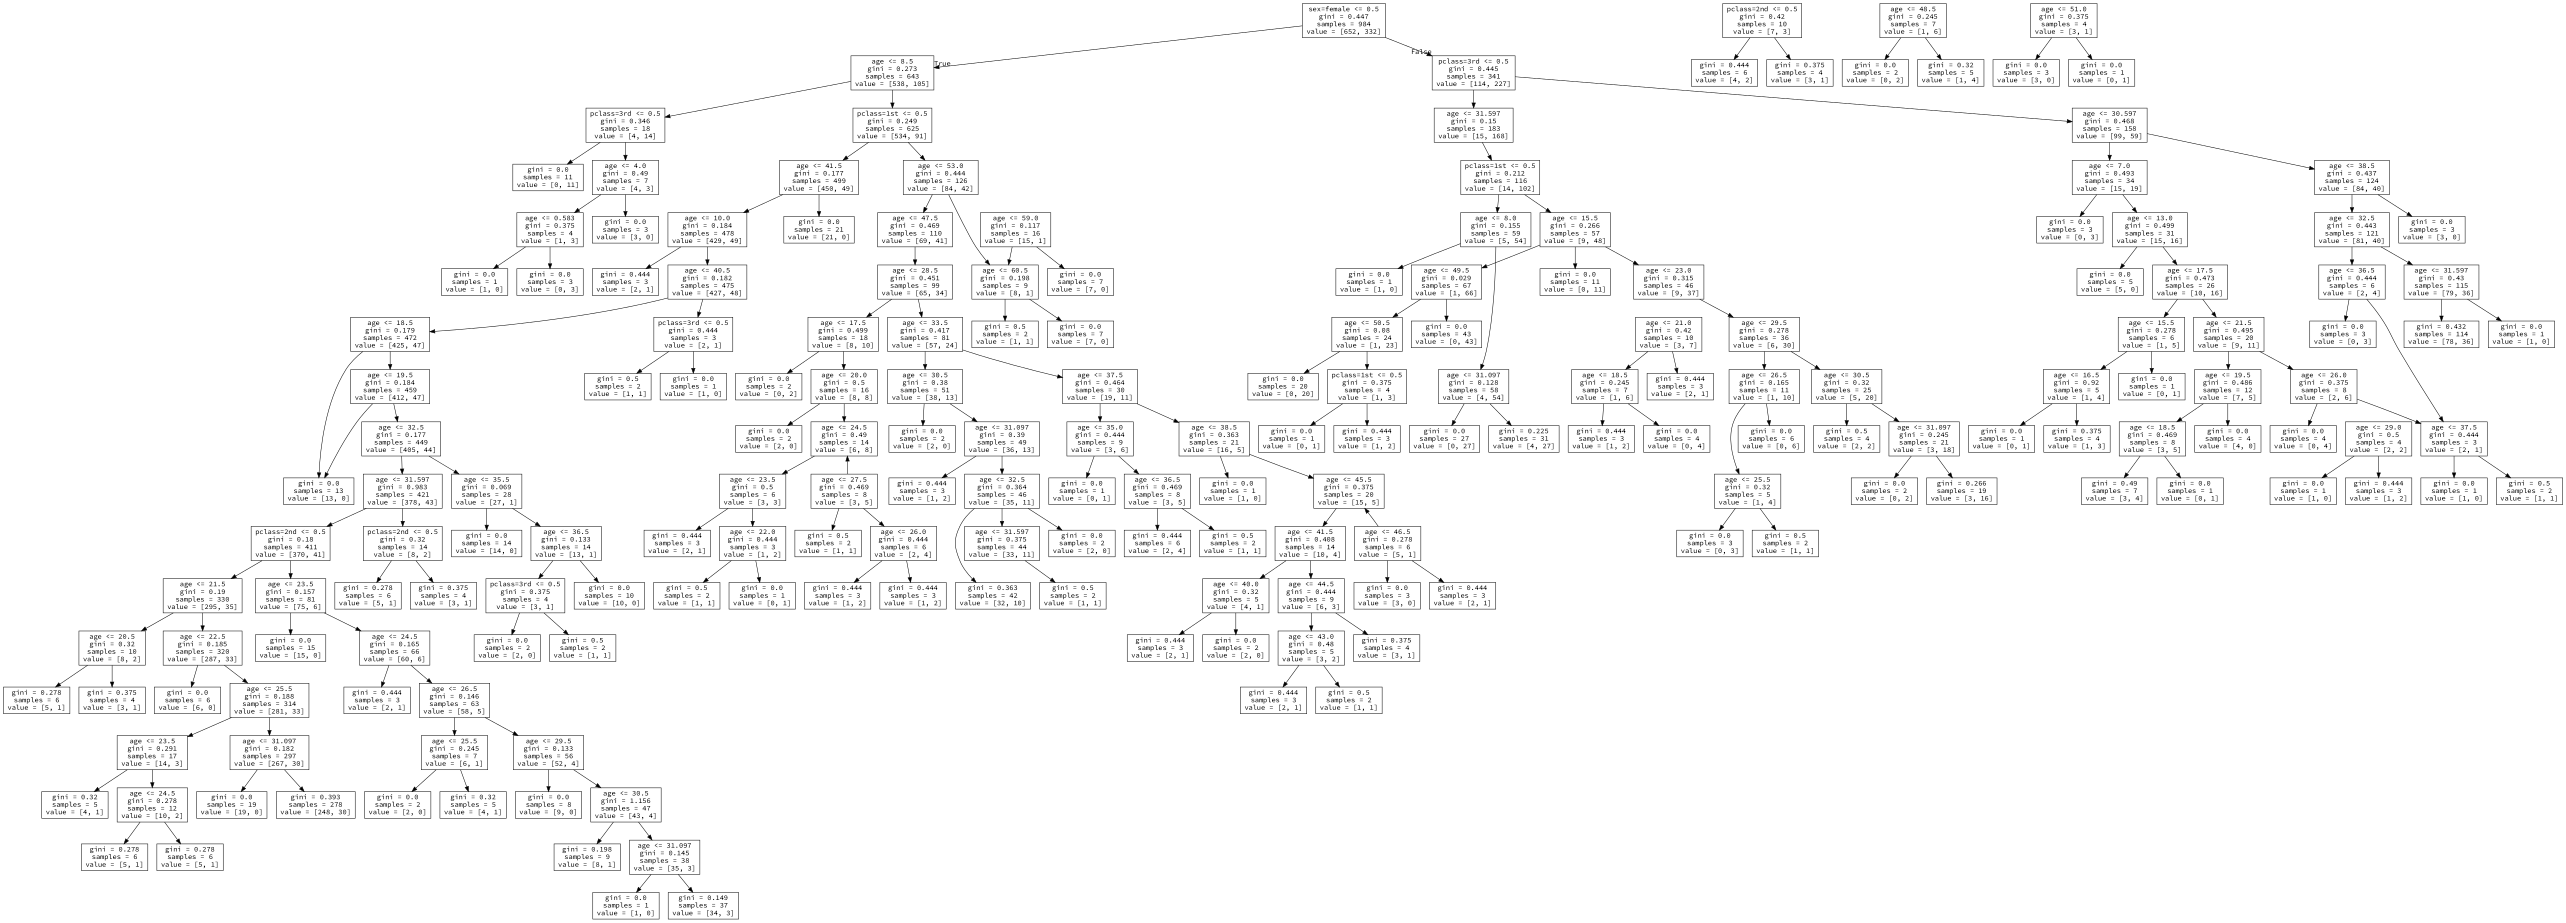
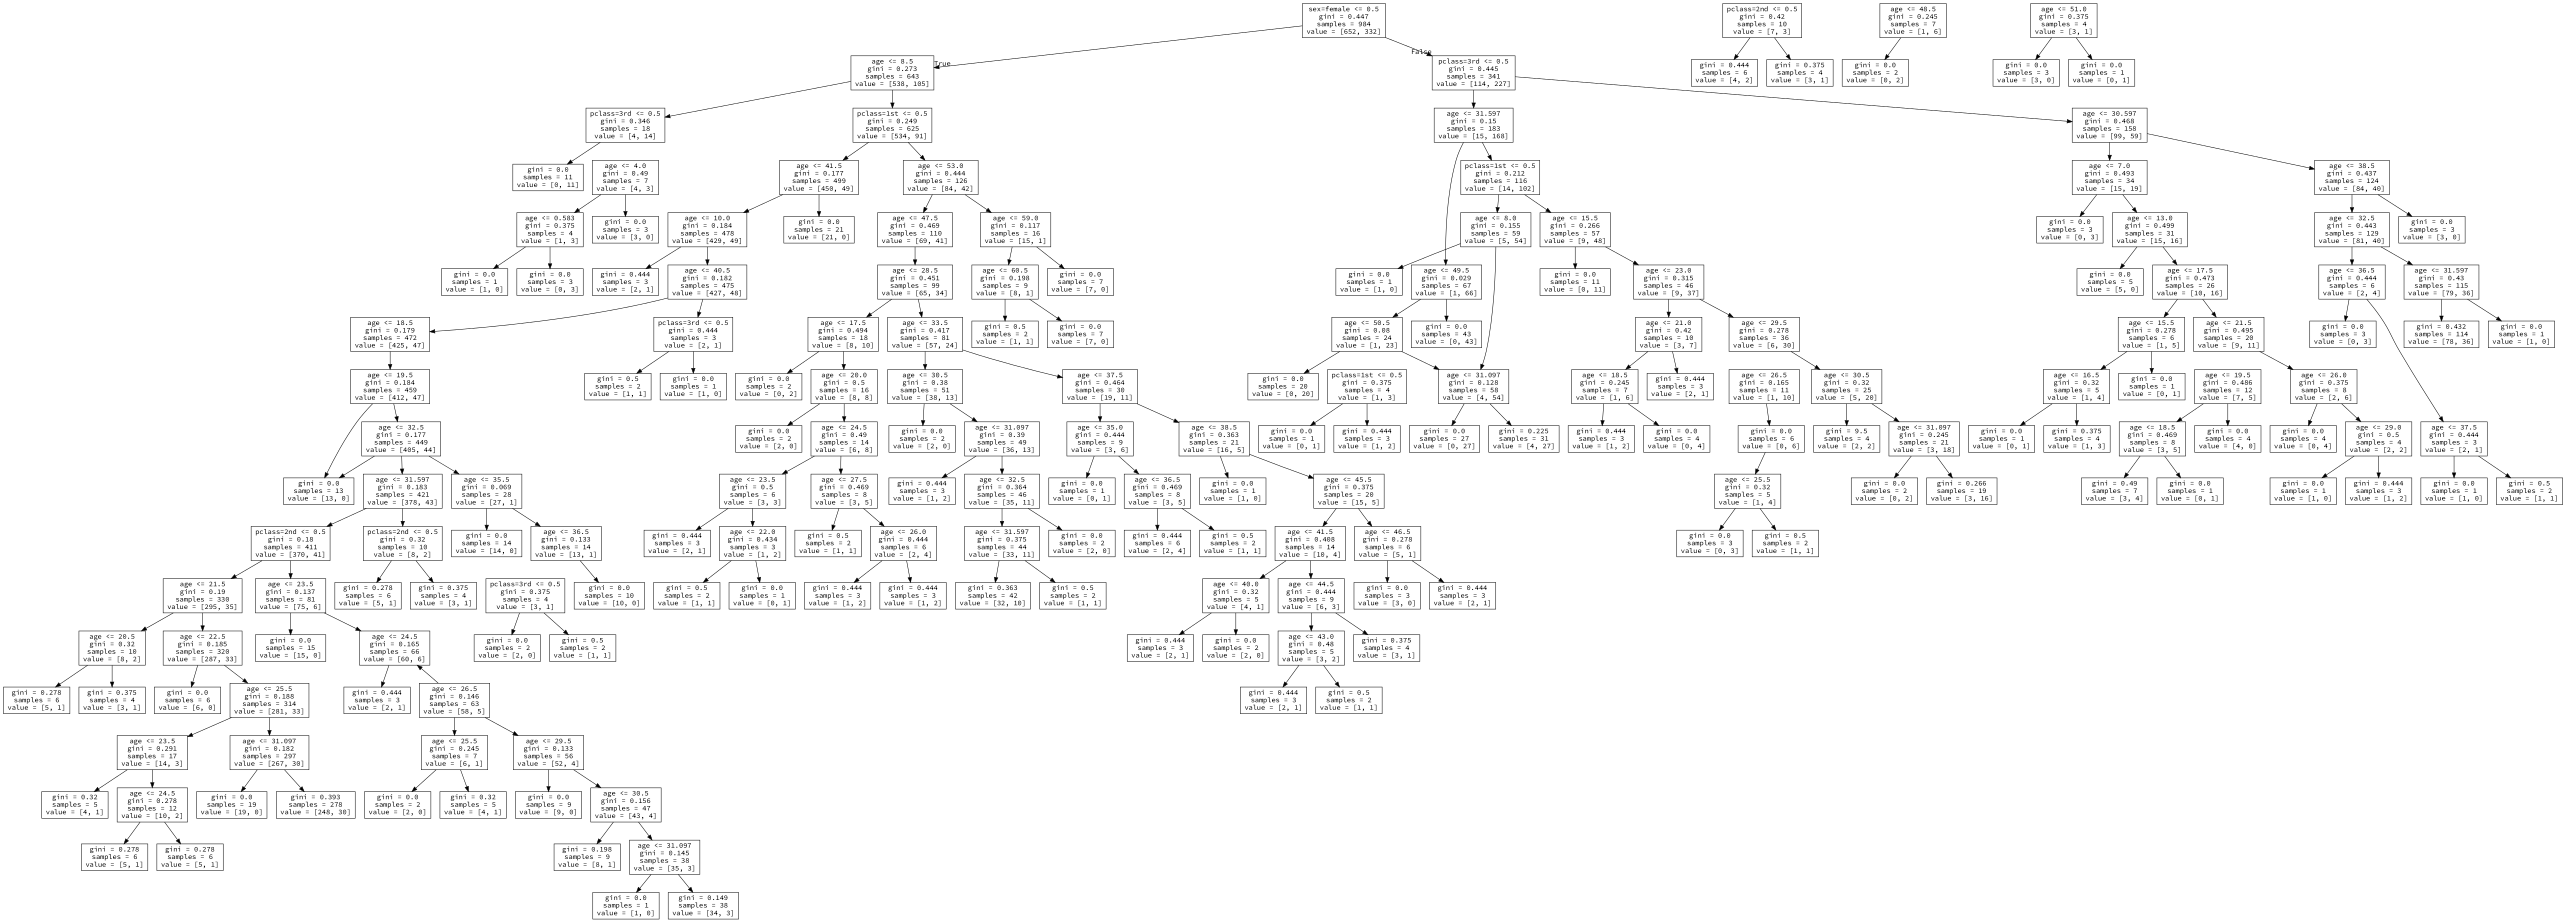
node "gini = 0.32 samples = 5 value = [1, 4]": removed
edge "pclass=3rd <= 0.5 gini = 0.346 samples = 18 value = [4, 14]" -> "age <= 4.0 gini = 0.49 samples = 7 value = [4, 3]": removed
edge "age <= 53.0 gini = 0.444 samples = 126 value = [84, 42]" -> "age <= 60.5 gini = 0.198 samples = 9 value = [8, 1]": now "age <= 53.0 gini = 0.444 samples = 126 value = [84, 42]" -> "age <= 59.0 gini = 0.117 samples = 16 value = [15, 1]"
node "age <= 32.5 gini = 0.443 samples = 121 value = [81, 40]": label "age <= 32.5 gini = 0.443 samples = 121 value = [81, 40]" -> "age <= 32.5 gini = 0.443 samples = 129 value = [81, 40]"
edge "age <= 15.5 gini = 0.266 samples = 57 value = [9, 48]" -> "age <= 49.5 gini = 0.029 samples = 67 value = [1, 66]": now "age <= 31.597 gini = 0.15 samples = 183 value = [15, 168]" -> "age <= 49.5 gini = 0.029 samples = 67 value = [1, 66]"
edge "age <= 23.0 gini = 0.315 samples = 46 value = [9, 37]" -> "age <= 21.0 gini = 0.42 samples = 10 value = [3, 7]": added
node "age <= 17.5 gini = 0.499 samples = 18 value = [8, 10]": label "age <= 17.5 gini = 0.499 samples = 18 value = [8, 10]" -> "age <= 17.5 gini = 0.494 samples = 18 value = [8, 10]"
edge "age <= 50.5 gini = 0.08 samples = 24 value = [1, 23]" -> "pclass=1st <= 0.5 gini = 0.375 samples = 4 value = [1, 3]": now "age <= 50.5 gini = 0.08 samples = 24 value = [1, 23]" -> "age <= 31.097 gini = 0.128 samples = 58 value = [4, 54]"
edge "age <= 29.5 gini = 0.278 samples = 36 value = [6, 30]" -> "age <= 26.5 gini = 0.165 samples = 11 value = [1, 10]": removed
edge "age <= 21.5 gini = 0.495 samples = 20 value = [9, 11]" -> "age <= 19.5 gini = 0.486 samples = 12 value = [7, 5]": removed
node "age <= 16.5 gini = 0.92 samples = 5 value = [1, 4]": label "age <= 16.5 gini = 0.92 samples = 5 value = [1, 4]" -> "age <= 16.5 gini = 0.32 samples = 5 value = [1, 4]"
edge "age <= 18.5 gini = 0.179 samples = 472 value = [425, 47]" -> "gini = 0.0 samples = 13 value = [13, 0]": now "age <= 32.5 gini = 0.177 samples = 449 value = [405, 44]" -> "gini = 0.0 samples = 13 value = [13, 0]"
edge "age <= 26.0 gini = 0.375 samples = 8 value = [2, 6]" -> "age <= 37.5 gini = 0.444 samples = 3 value = [2, 1]": now "age <= 26.0 gini = 0.375 samples = 8 value = [2, 6]" -> "age <= 29.0 gini = 0.5 samples = 4 value = [2, 2]"
edge "age <= 26.5 gini = 0.165 samples = 11 value = [1, 10]" -> "age <= 25.5 gini = 0.32 samples = 5 value = [1, 4]": now "gini = 0.0 samples = 6 value = [0, 6]" -> "age <= 25.5 gini = 0.32 samples = 5 value = [1, 4]"
node "gini = 0.5 samples = 4 value = [2, 2]": label "gini = 0.5 samples = 4 value = [2, 2]" -> "gini = 9.5 samples = 4 value = [2, 2]"
edge "age <= 27.5 gini = 0.469 samples = 8 value = [3, 5]" -> "age <= 24.5 gini = 0.49 samples = 14 value = [6, 8]": reversed
node "age <= 31.597 gini = 0.983 samples = 421 value = [378, 43]": label "age <= 31.597 gini = 0.983 samples = 421 value = [378, 43]" -> "age <= 31.597 gini = 0.183 samples = 421 value = [378, 43]"
edge "age <= 46.5 gini = 0.278 samples = 6 value = [5, 1]" -> "age <= 45.5 gini = 0.375 samples = 20 value = [15, 5]": reversed
edge "age <= 32.5 gini = 0.364 samples = 46 value = [35, 11]" -> "gini = 0.363 samples = 42 value = [32, 10]": now "age <= 31.597 gini = 0.375 samples = 44 value = [33, 11]" -> "gini = 0.363 samples = 42 value = [32, 10]"
node "pclass=2nd <= 0.5 gini = 0.32 samples = 14 value = [8, 2]": label "pclass=2nd <= 0.5 gini = 0.32 samples = 14 value = [8, 2]" -> "pclass=2nd <= 0.5 gini = 0.32 samples = 10 value = [8, 2]"
node "age <= 22.0 gini = 0.444 samples = 3 value = [1, 2]": label "age <= 22.0 gini = 0.444 samples = 3 value = [1, 2]" -> "age <= 22.0 gini = 0.434 samples = 3 value = [1, 2]"
edge "age <= 36.5 gini = 0.133 samples = 14 value = [13, 1]" -> "pclass=3rd <= 0.5 gini = 0.375 samples = 4 value = [3, 1]": removed
node "age <= 23.5 gini = 0.157 samples = 81 value = [75, 6]": label "age <= 23.5 gini = 0.157 samples = 81 value = [75, 6]" -> "age <= 23.5 gini = 0.137 samples = 81 value = [75, 6]"
edge "age <= 24.5 gini = 0.165 samples = 66 value = [60, 6]" -> "age <= 26.5 gini = 0.146 samples = 63 value = [58, 5]": reversed
node "gini = 0.0 samples = 8 value = [9, 0]": label "gini = 0.0 samples = 8 value = [9, 0]" -> "gini = 0.0 samples = 9 value = [9, 0]"
node "age <= 30.5 gini = 1.156 samples = 47 value = [43, 4]": label "age <= 30.5 gini = 1.156 samples = 47 value = [43, 4]" -> "age <= 30.5 gini = 0.156 samples = 47 value = [43, 4]"
node "gini = 0.149 samples = 37 value = [34, 3]": label "gini = 0.149 samples = 37 value = [34, 3]" -> "gini = 0.149 samples = 38 value = [34, 3]"
